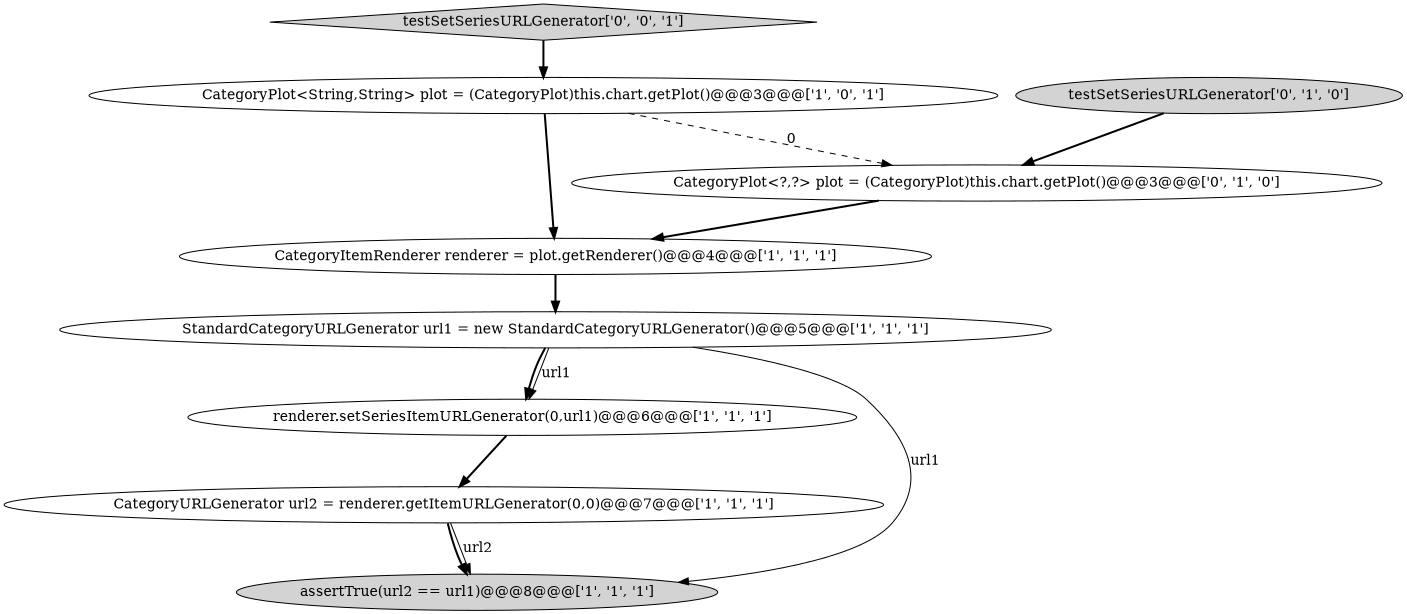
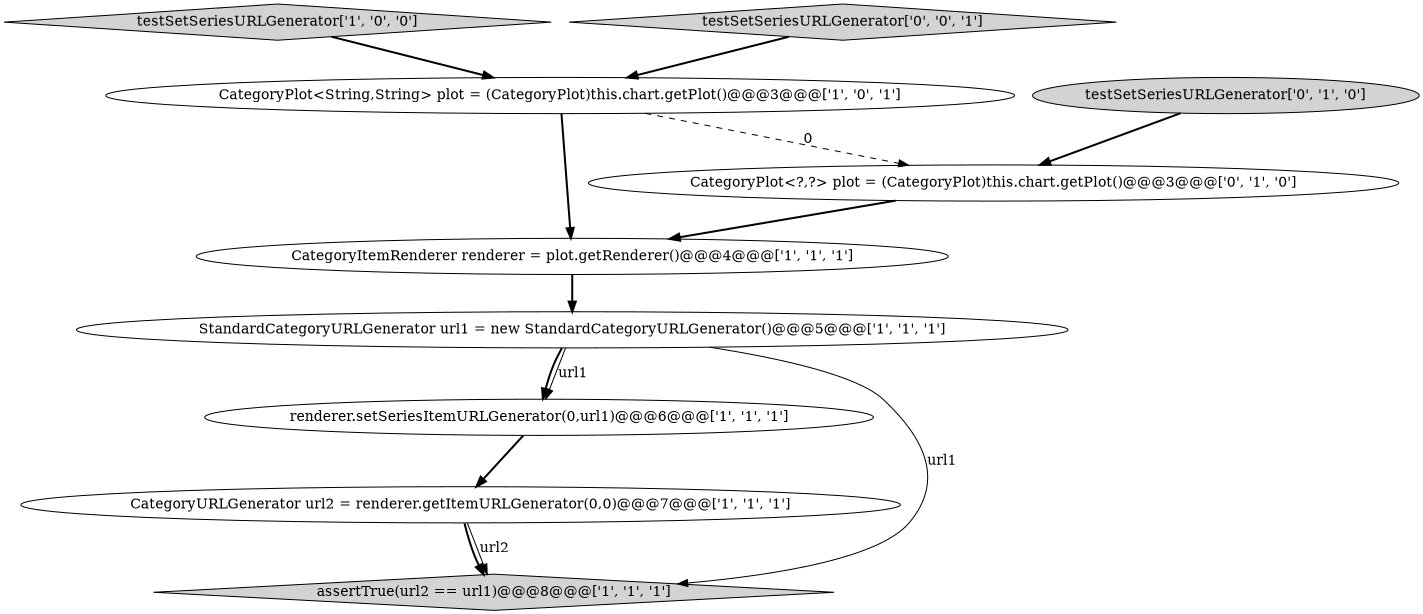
node "testSetSeriesURLGenerator['1', '0', '0']": added
node "assertTrue(url2 == url1)@@@8@@@['1', '1', '1']": shape ellipse -> diamond
